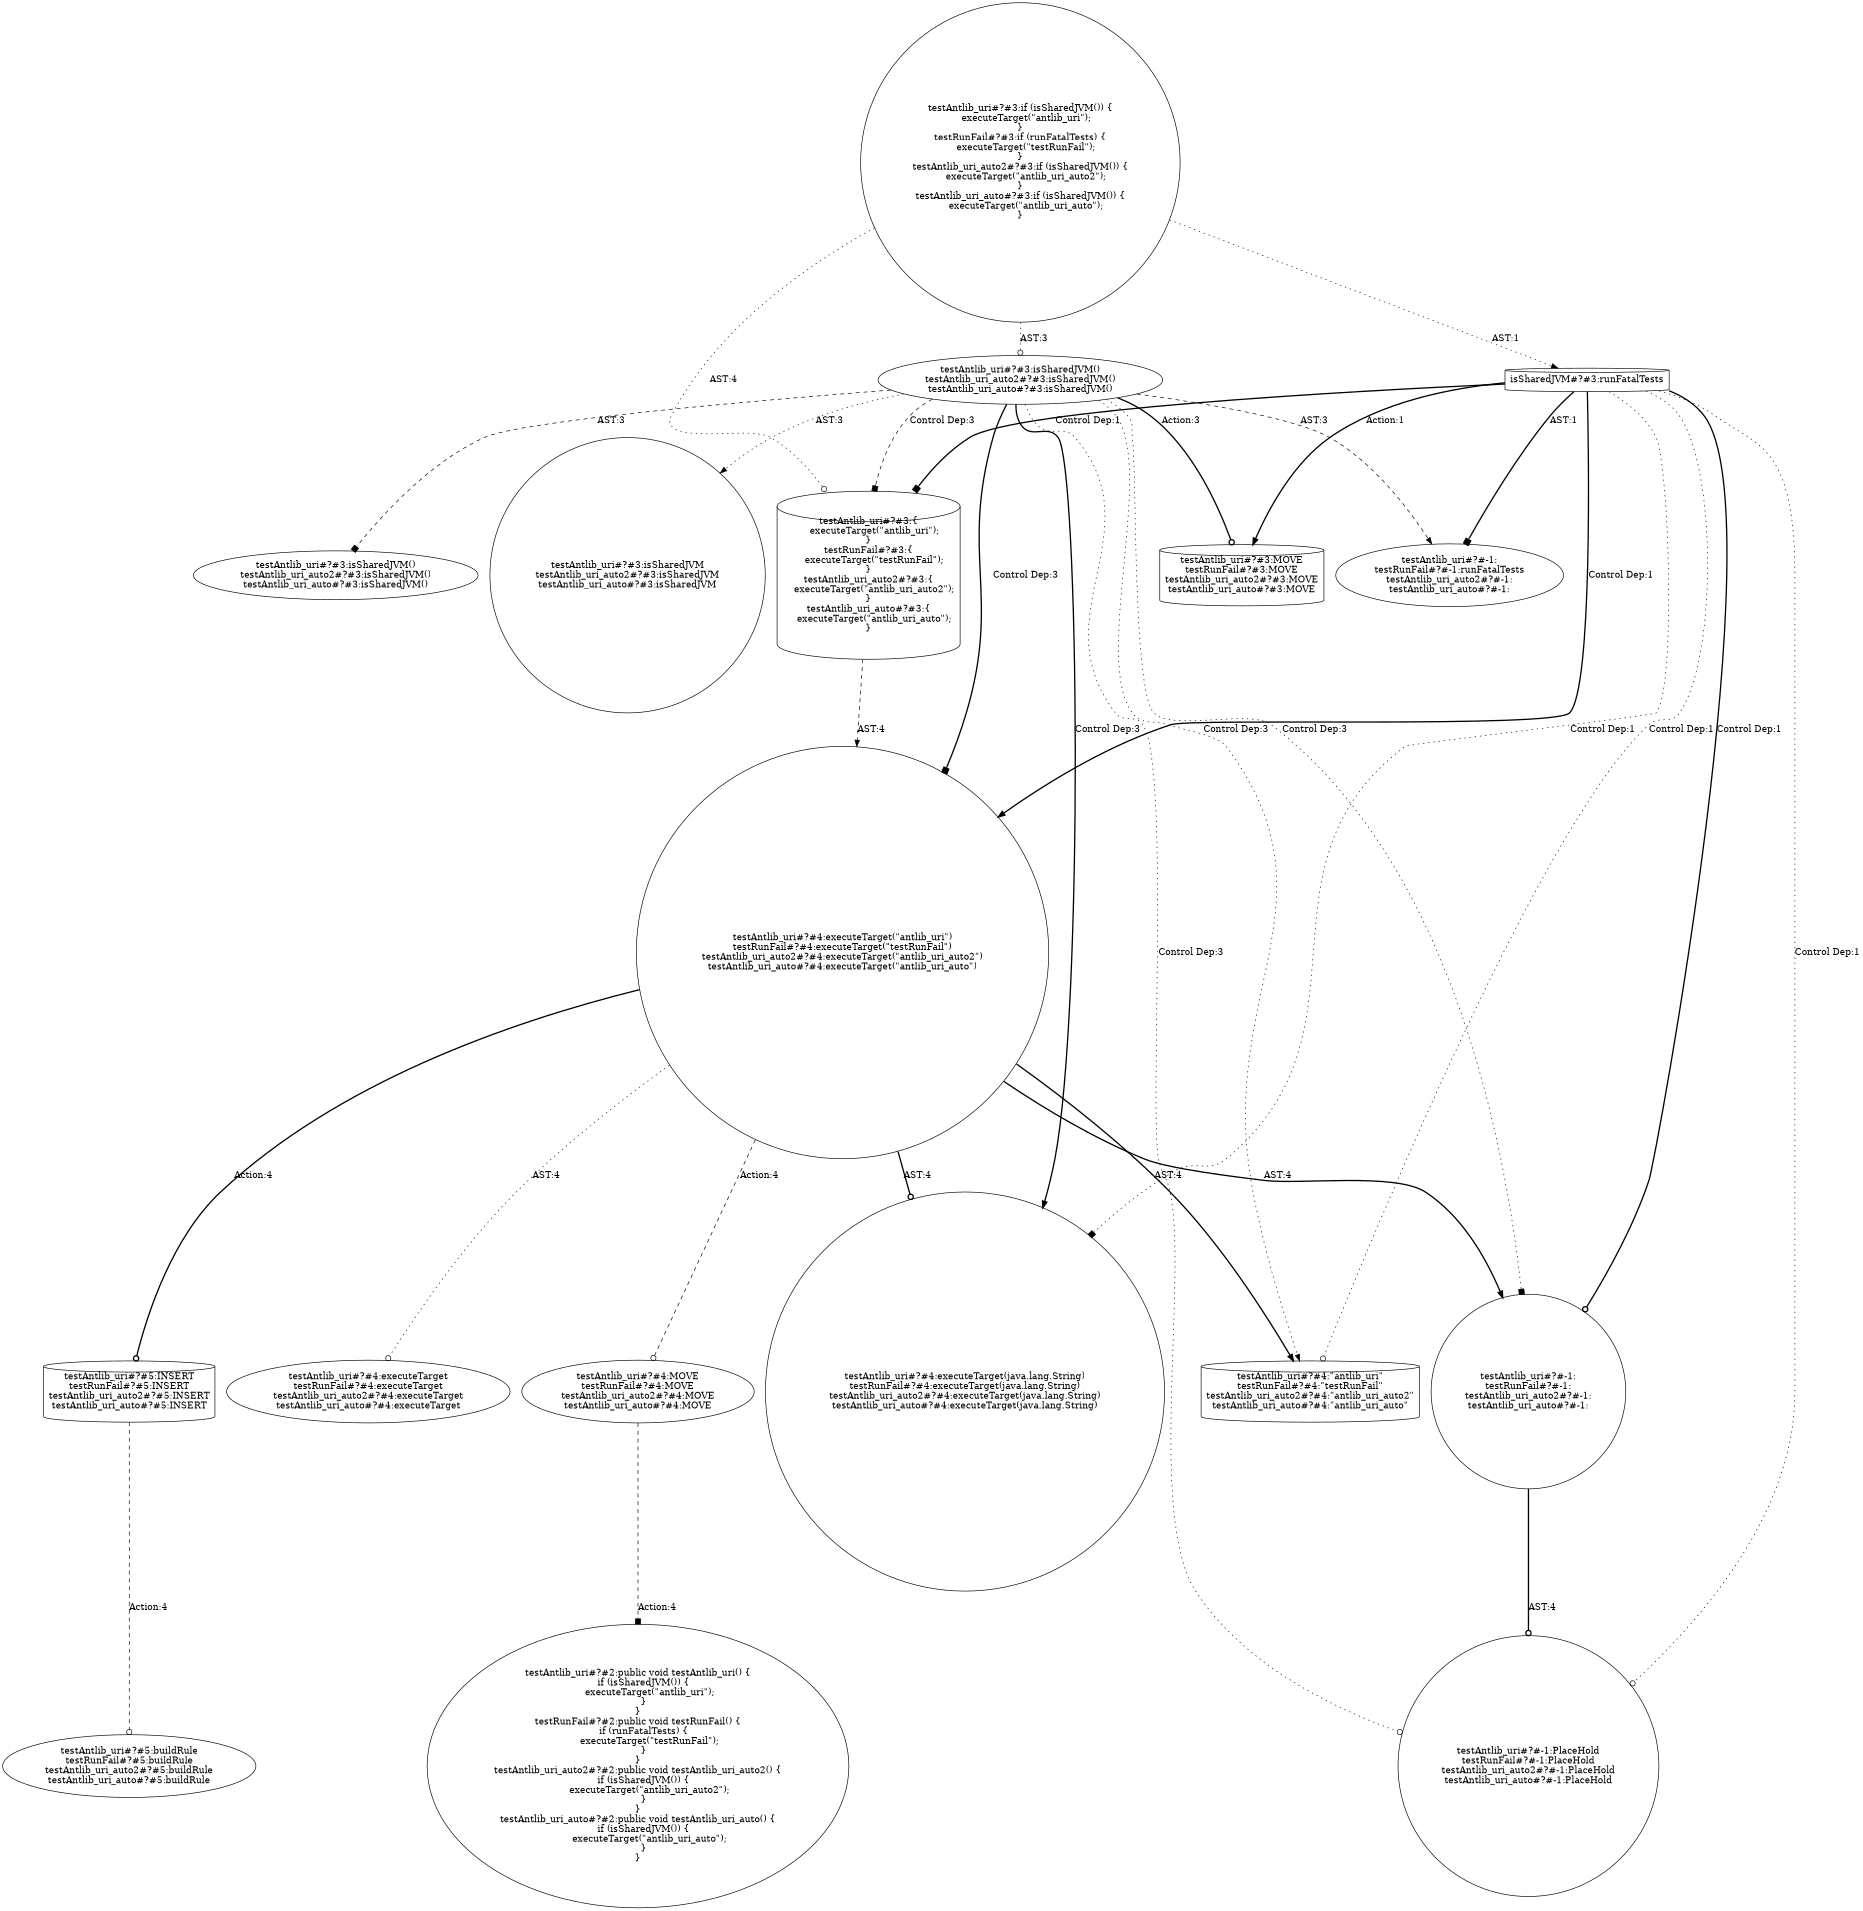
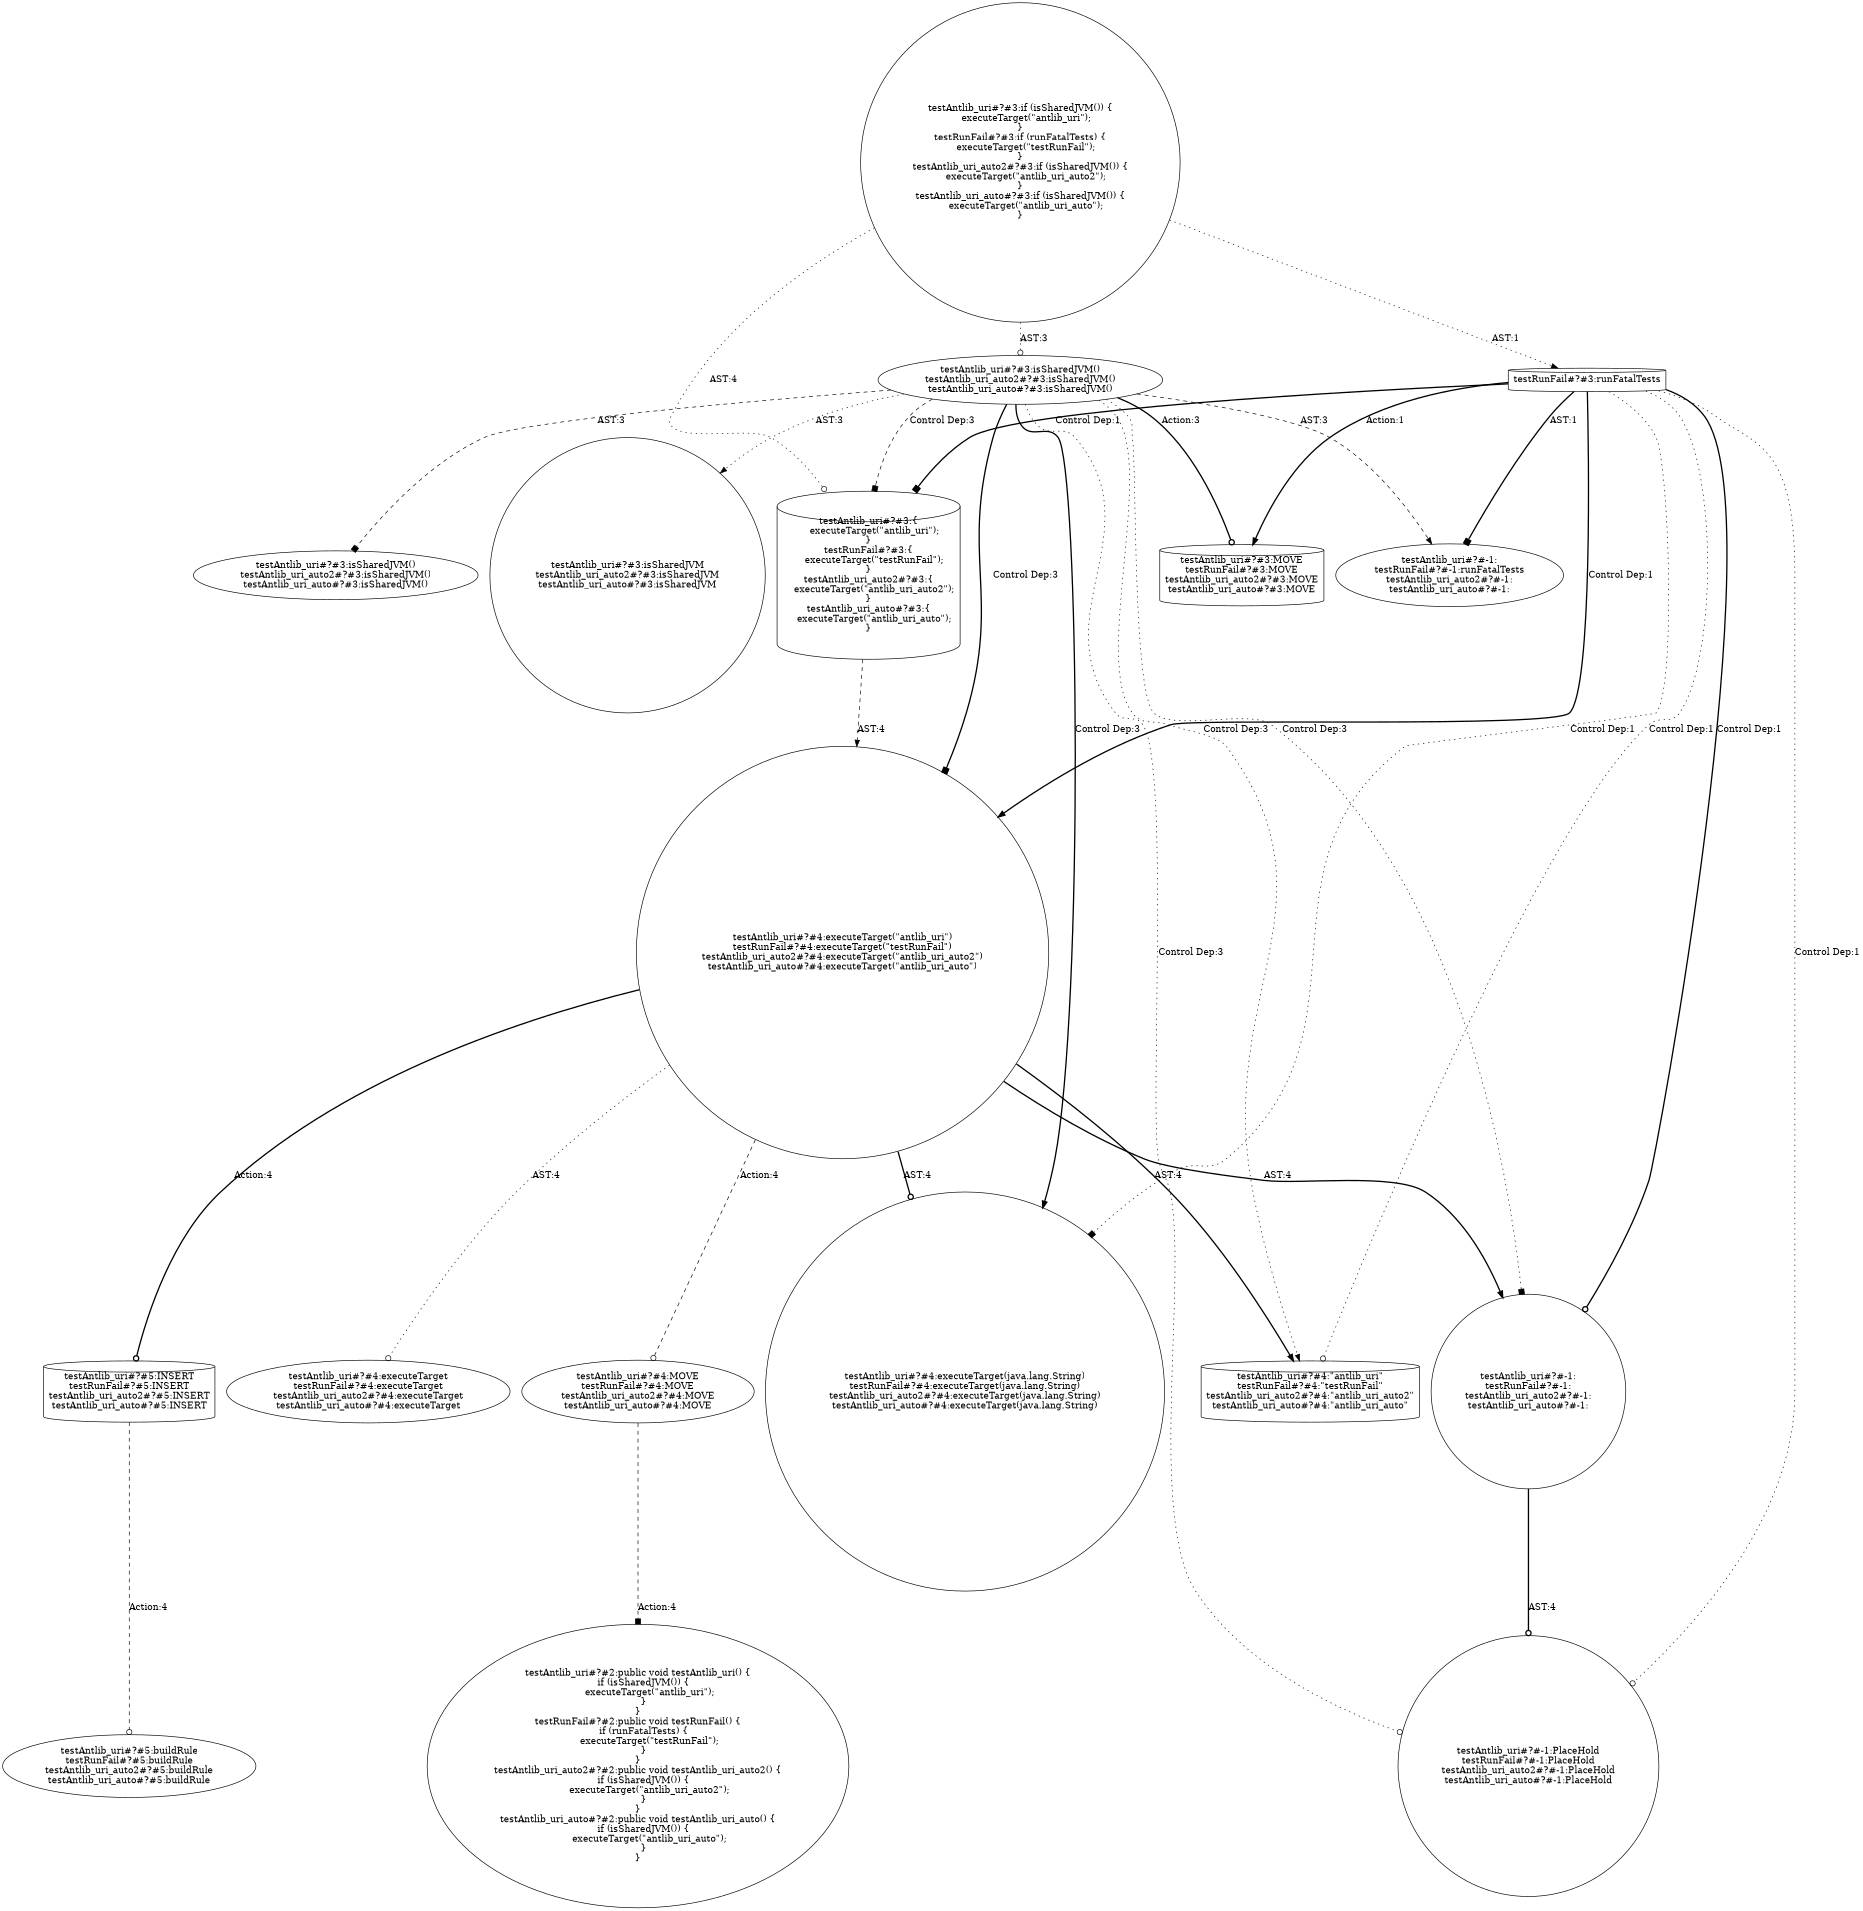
node "isSharedJVM#?#3:runFatalTests": label "isSharedJVM#?#3:runFatalTests" -> "testRunFail#?#3:runFatalTests"
